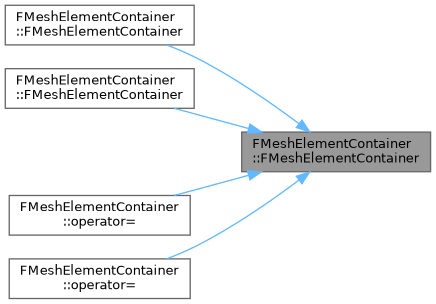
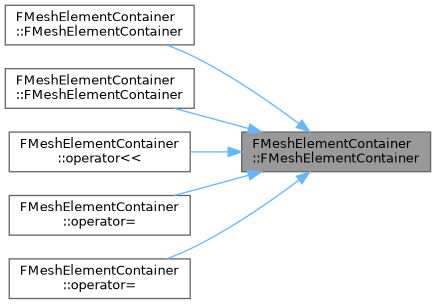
node "FMeshElementContainer ::operator<<": added
